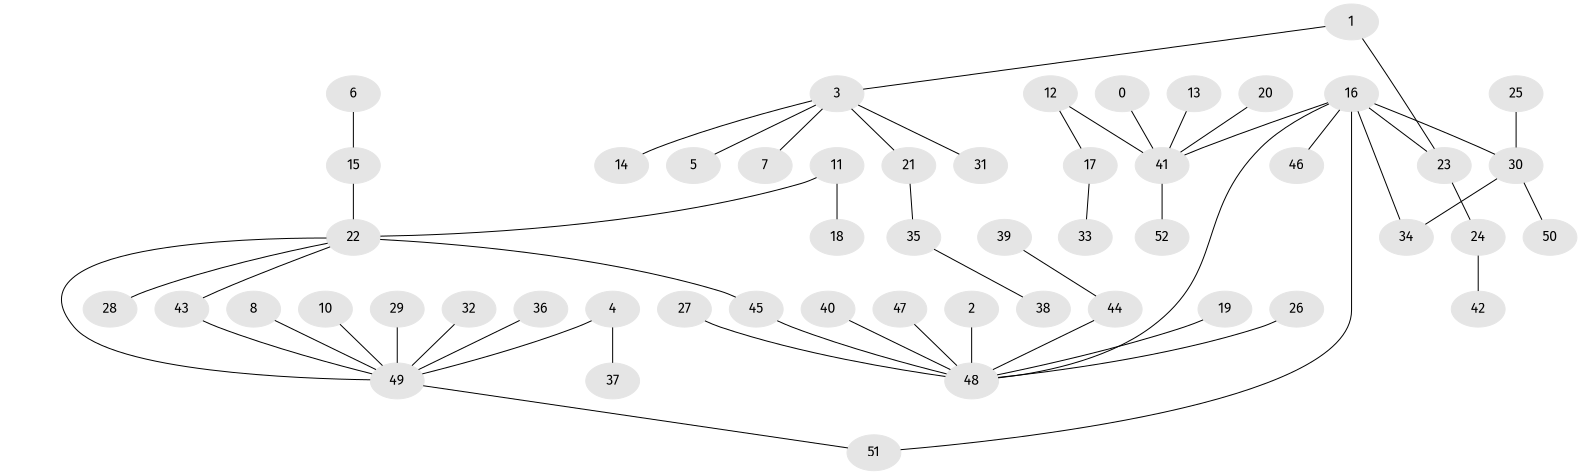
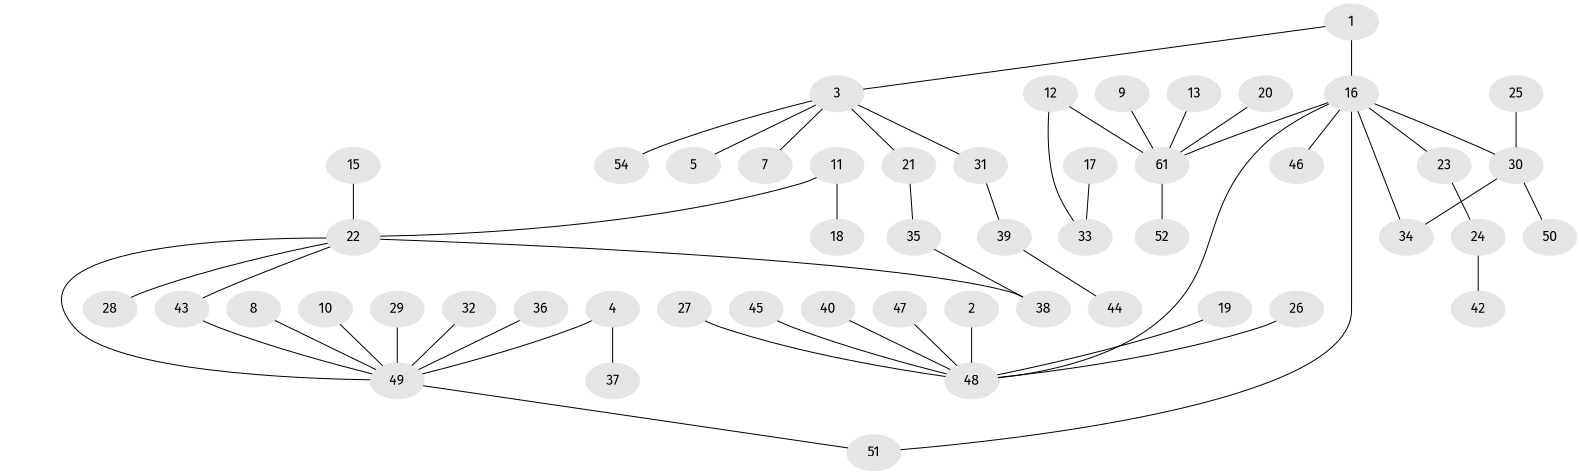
edge "1" -- "23": now "1" -- "16"
node "6": removed
node "0": label "0" -> "9"
edge "12" -- "17": now "12" -- "33"
node "14": label "14" -> "54"
node "41": label "41" -> "61"
edge "31" -- "39": added
edge "22" -- "45": now "22" -- "38"
edge "44" -- "48": removed
